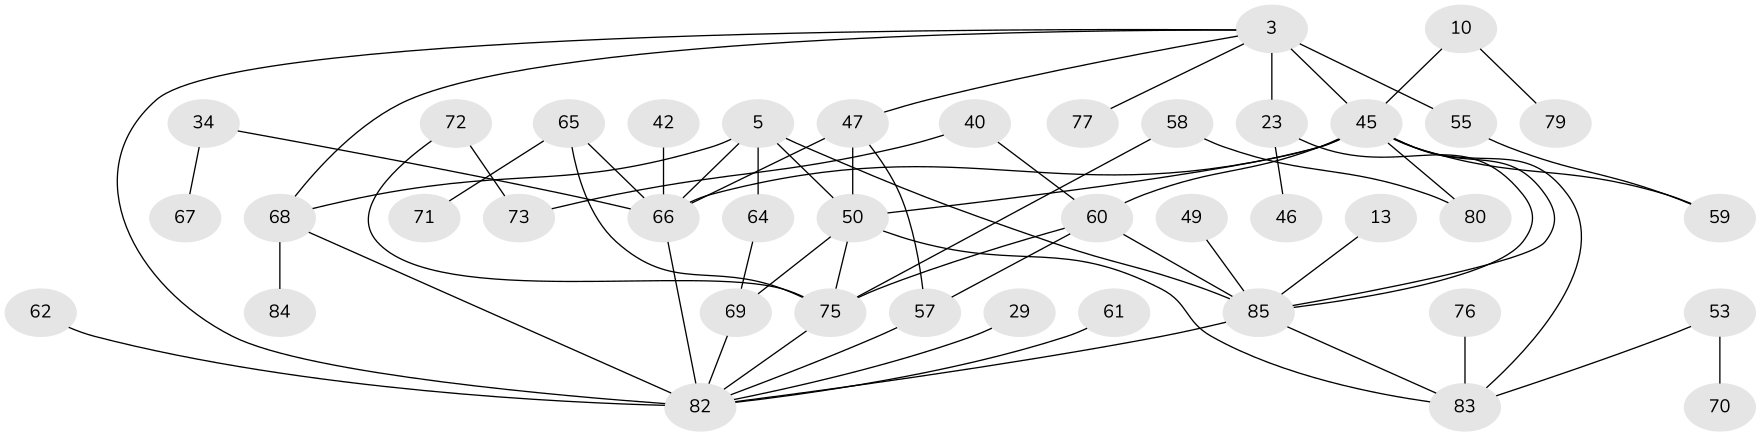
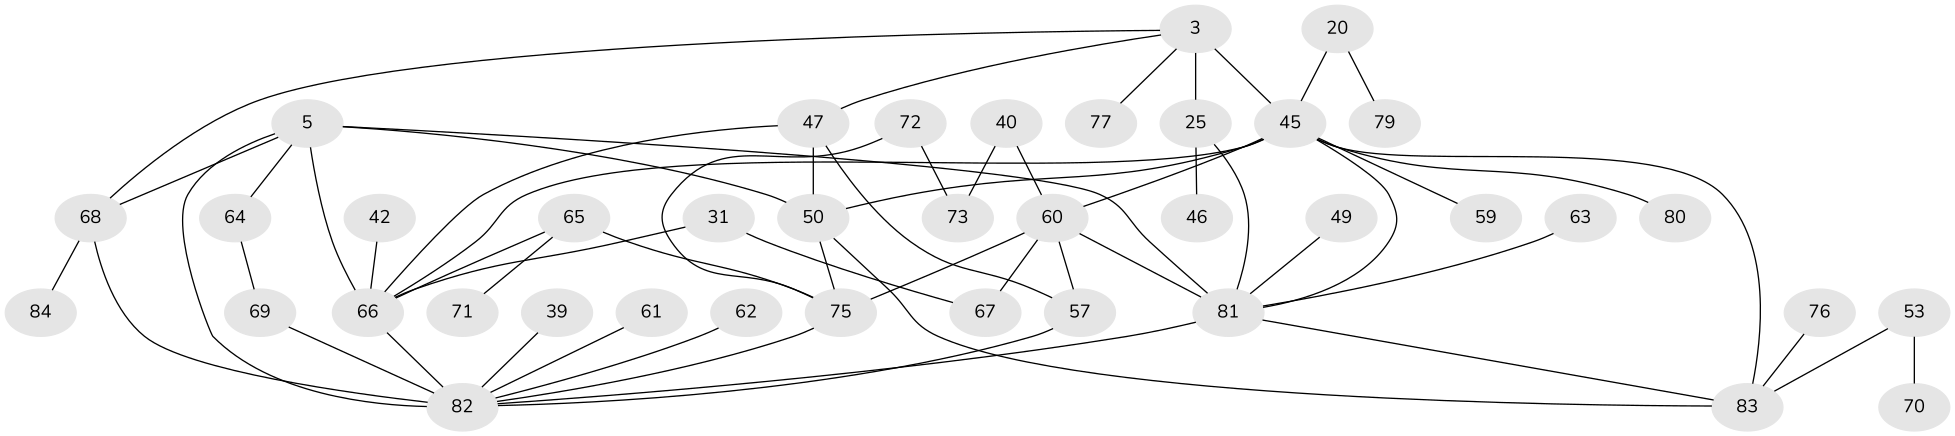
node "10": label "10" -> "20"
edge "3" -- "82": now "5" -- "82"
node "34": label "34" -> "31"
node "58": removed
node "23": label "23" -> "25"
node "55": removed
node "13": label "13" -> "63"
edge "50" -- "69": removed
edge "60" -- "67": added
node "29": label "29" -> "39"
node "85": label "85" -> "81"
